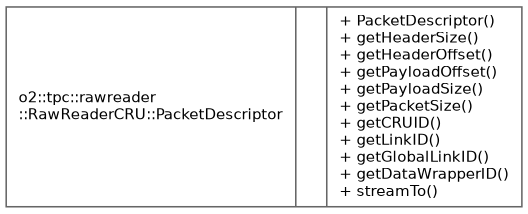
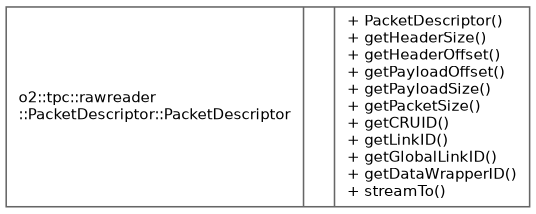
node "o2::tpc::rawreader": text "::RawReaderCRU::PacketDescriptor" -> "::PacketDescriptor::PacketDescriptor"
